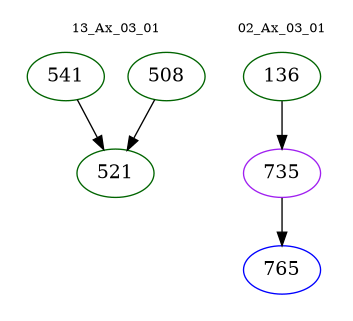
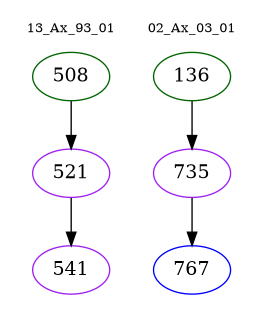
cluster "13_Ax_03_01": label "13_Ax_03_01" -> "13_Ax_93_01"
node "541": color darkgreen -> purple
edge "541" -> "521": reversed
node "521": color darkgreen -> purple
node "765": label "765" -> "767"
